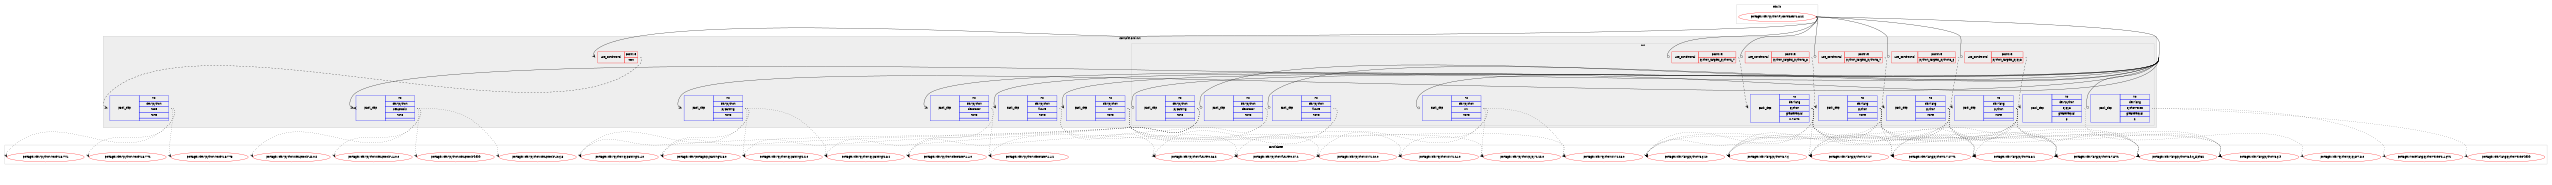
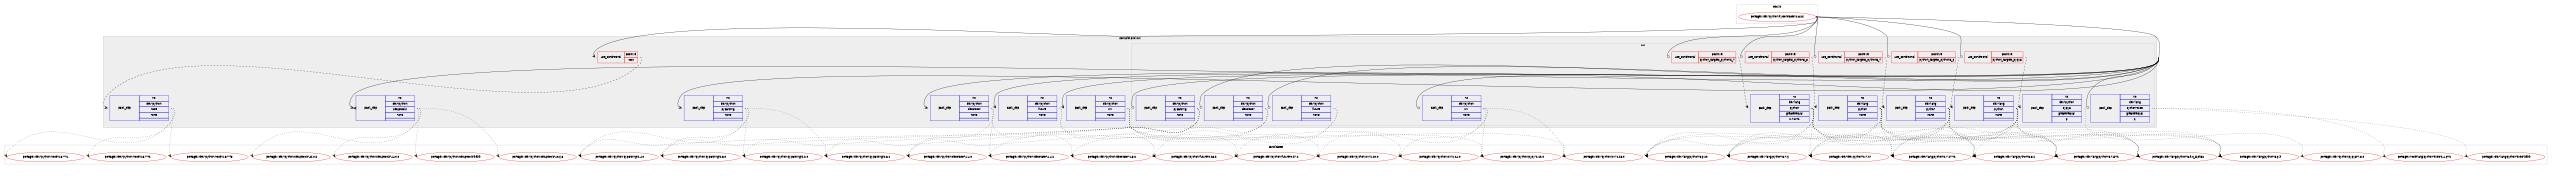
node "portage://dev-portage/pyparsing-2.3.0": label "portage://dev-portage/pyparsing-2.3.0" -> "portage://dev-python/pyparsing-2.3.0"
node "portage://dev-python/decorator-4.3.2": added
node "portage://dev-lang/python-2.7.17": label "portage://dev-lang/python-2.7.17" -> "portage://dev-dev/python-2.7.17"
